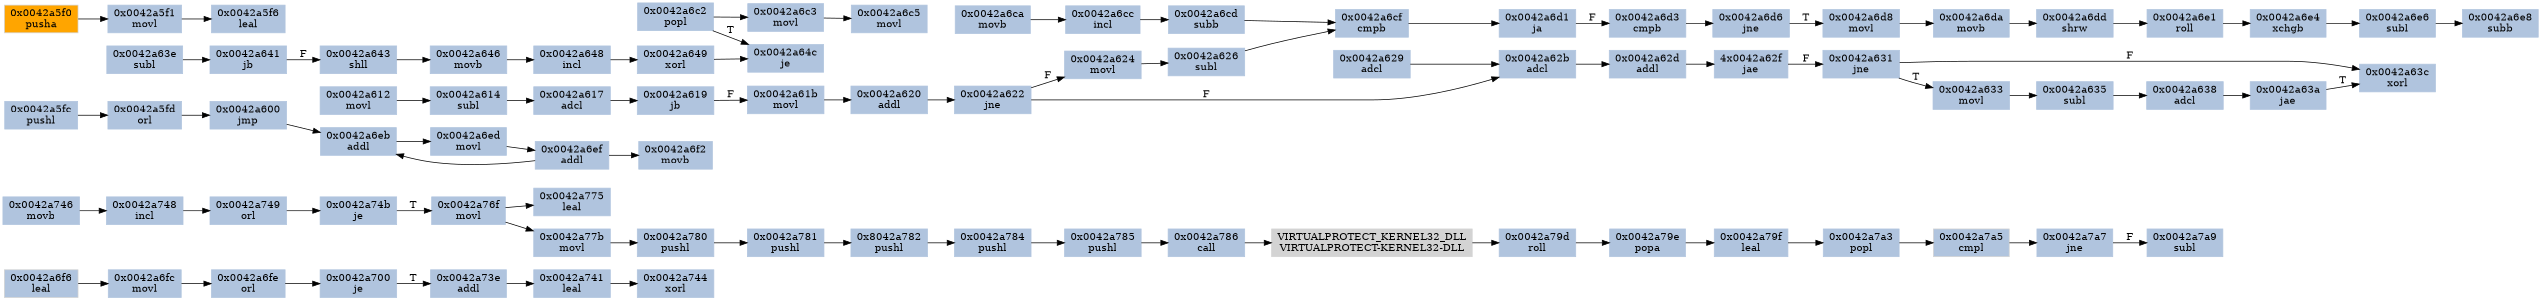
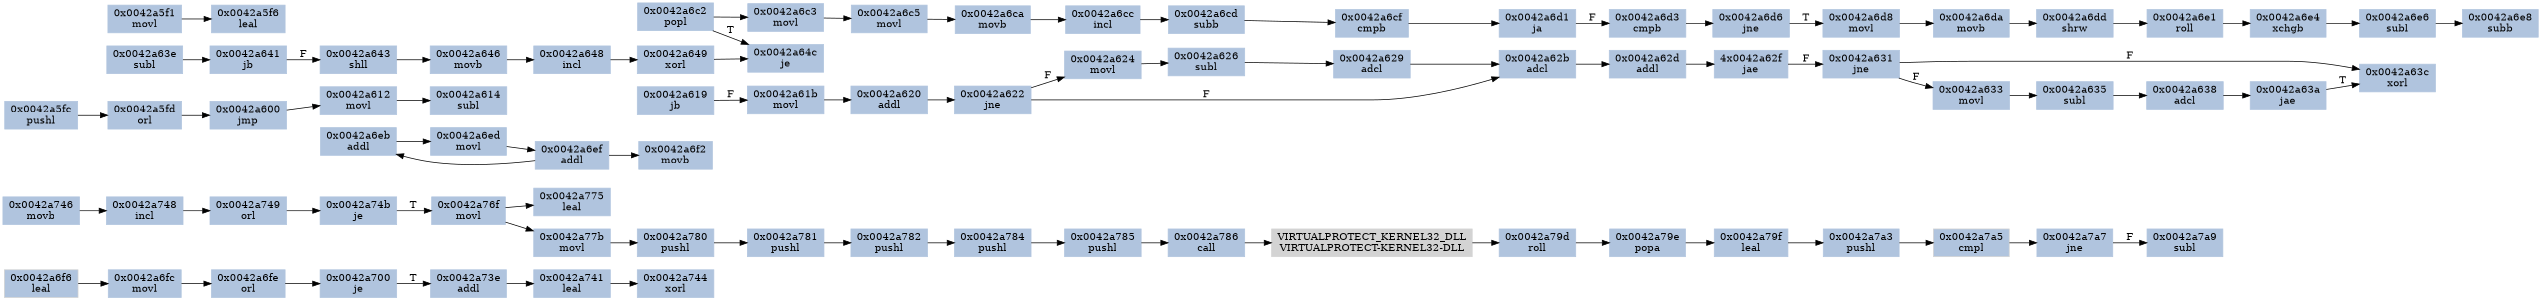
node "0x0042a5f0 pusha": removed
edge "0x0042a6c5 movl" -> "0x0042a6ca movb": added
edge "0x0042a626 subl" -> "0x0042a6cf cmpb": now "0x0042a626 subl" -> "0x0042a629 adcl"
edge "0x0042a631 jne" -> "0x0042a633 movl": label "T" -> "F"
node "0x0042a617 adcl": removed
edge "0x0042a600 jmp" -> "0x0042a6eb addl": now "0x0042a600 jmp" -> "0x0042a612 movl"
node "0x8042a782 pushl": label "0x8042a782 pushl" -> "0x0042a782 pushl"
node "0x0042a7a3 popl": label "0x0042a7a3 popl" -> "0x0042a7a3 pushl"
